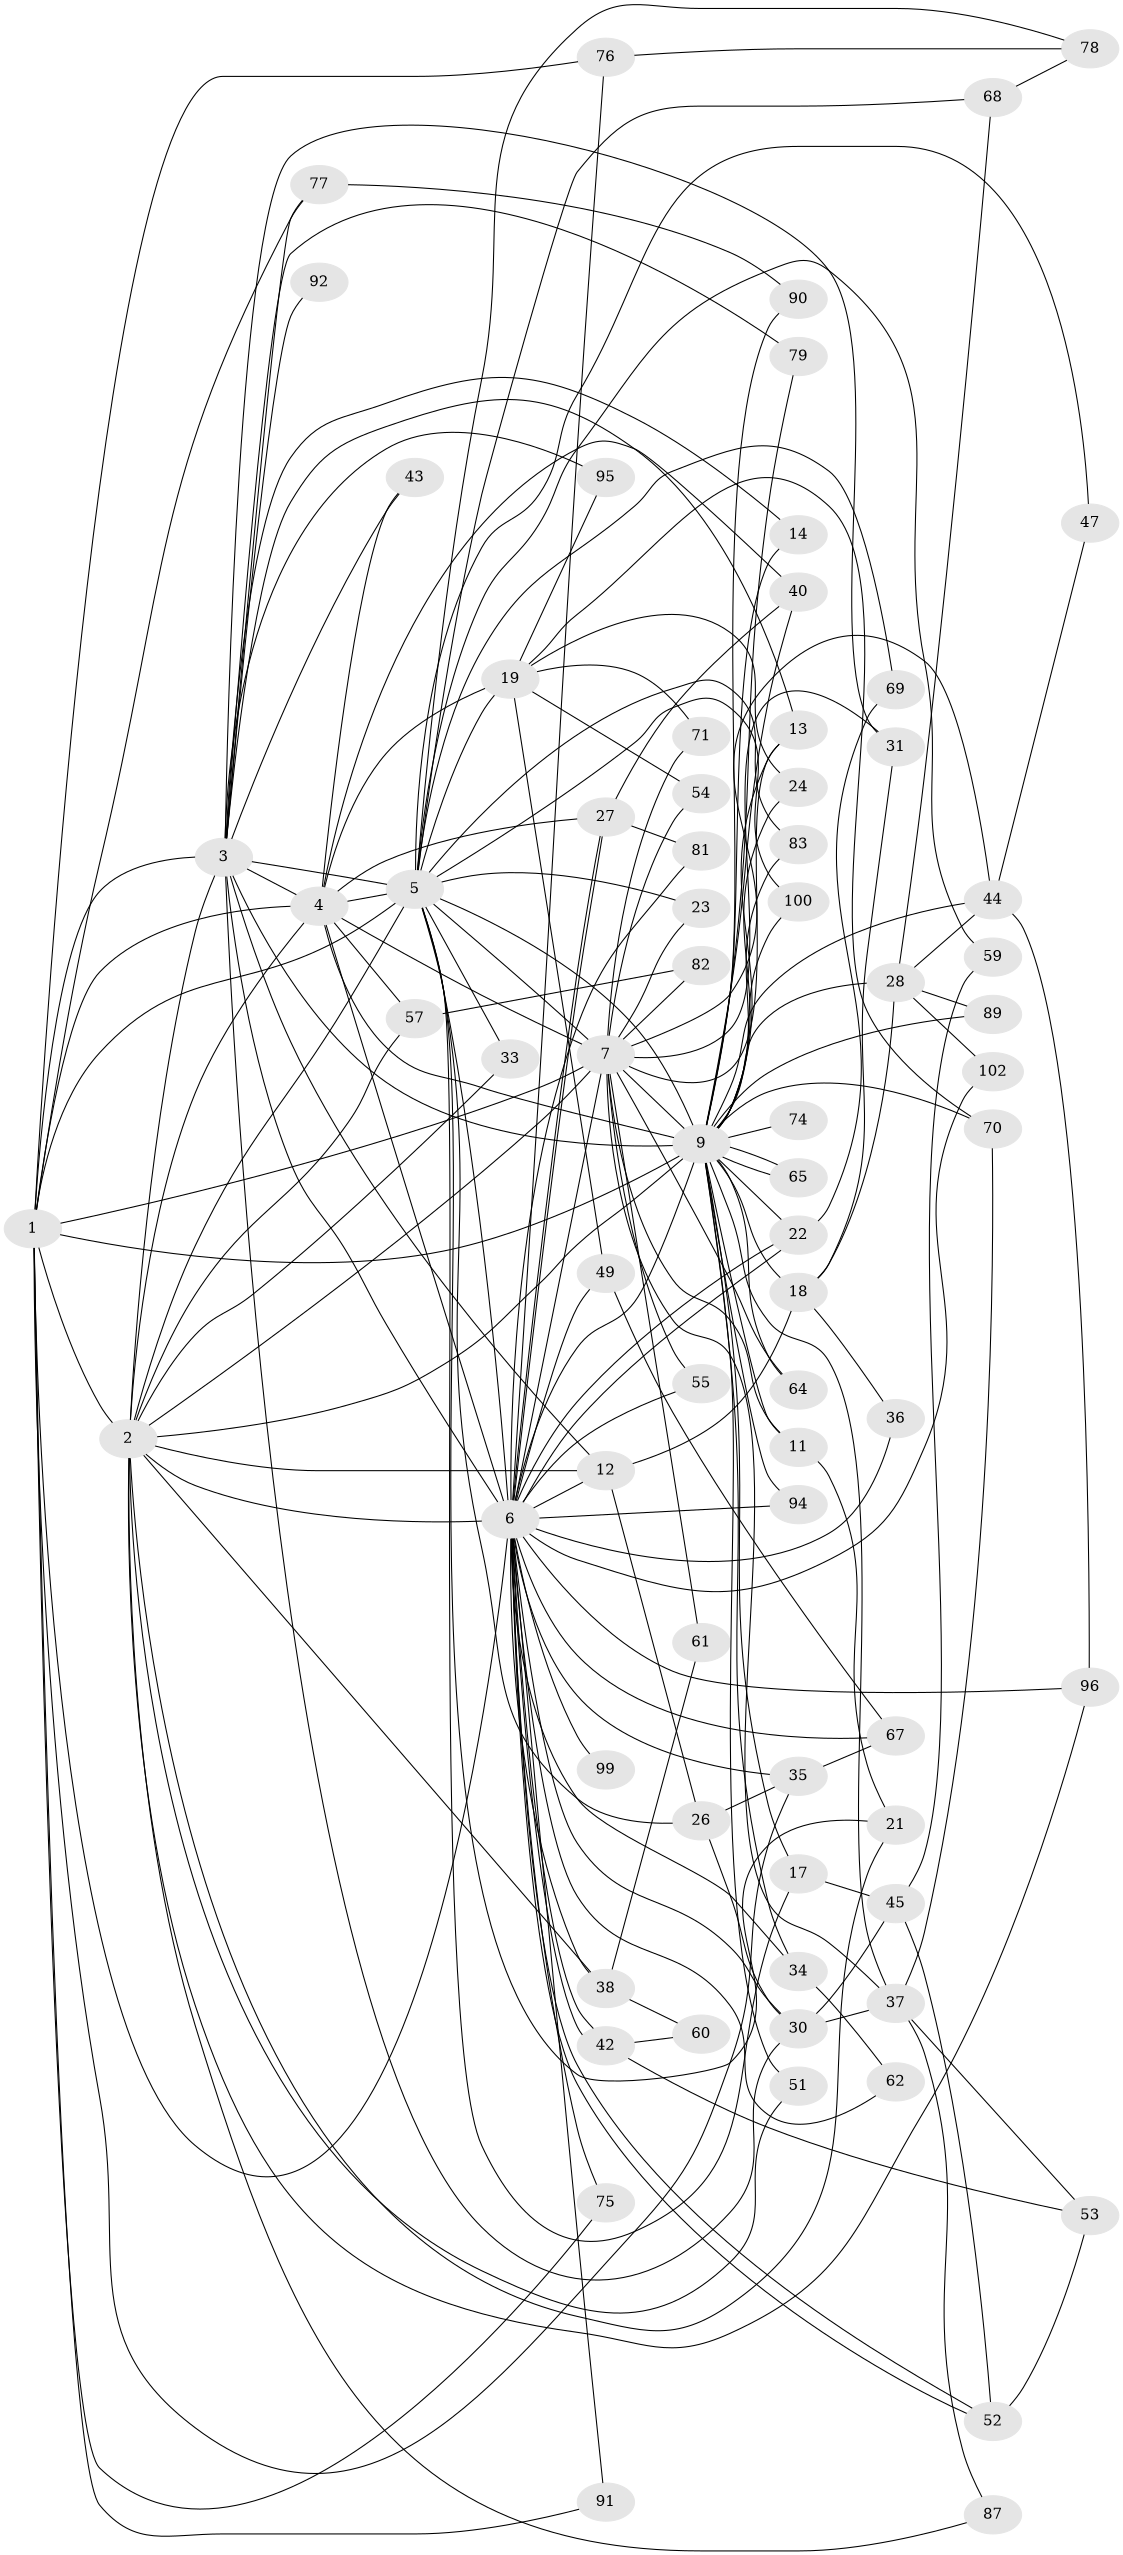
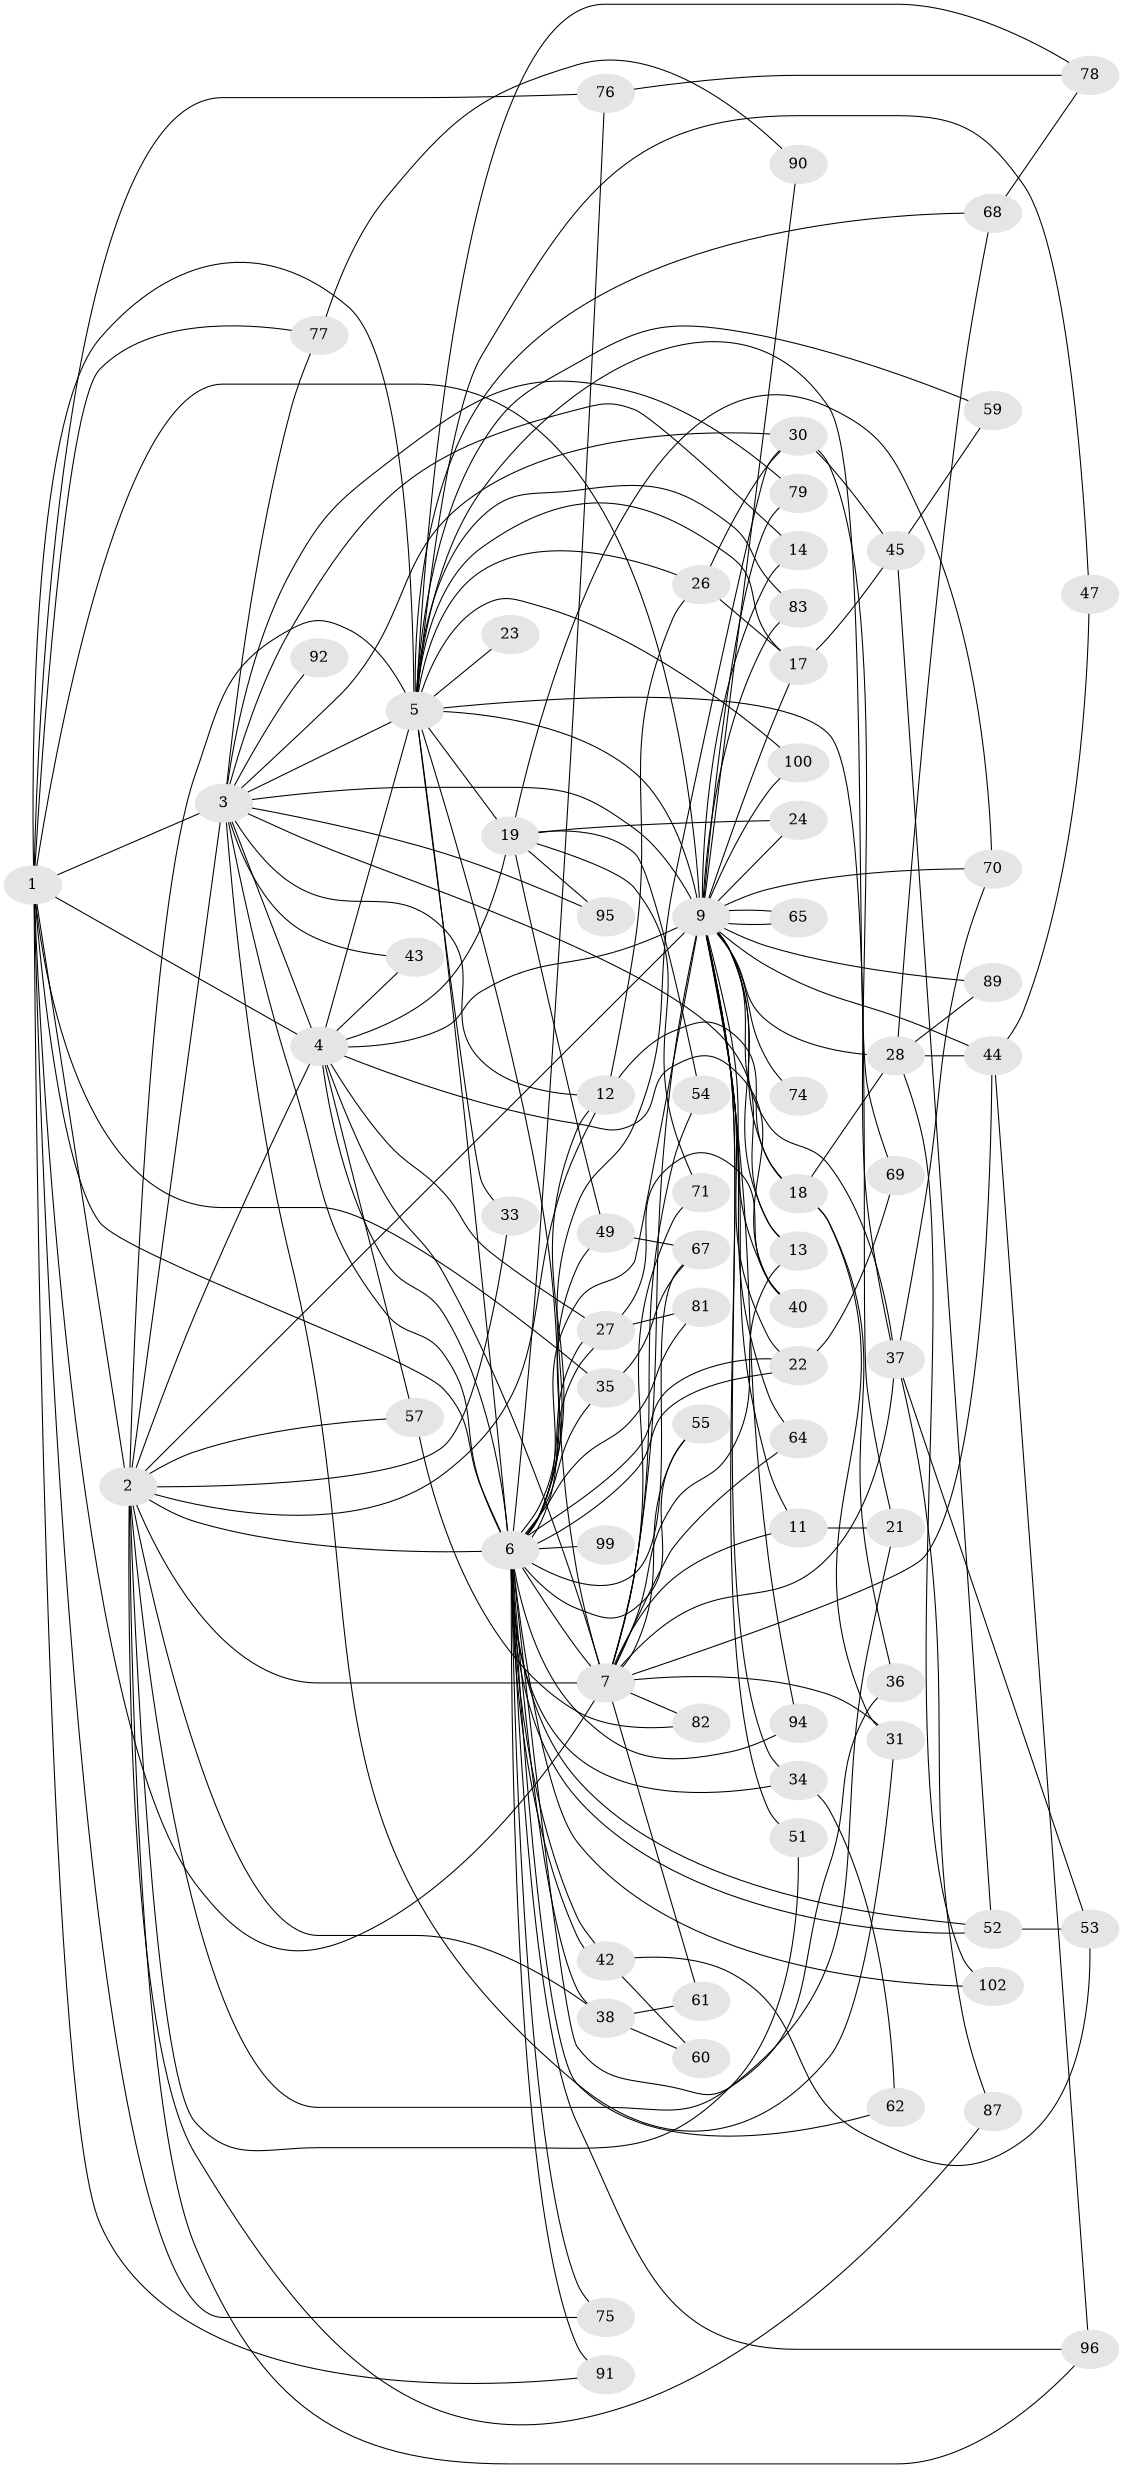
edge "23" -- "7": removed
edge "35" -- "26": now "17" -- "26"
